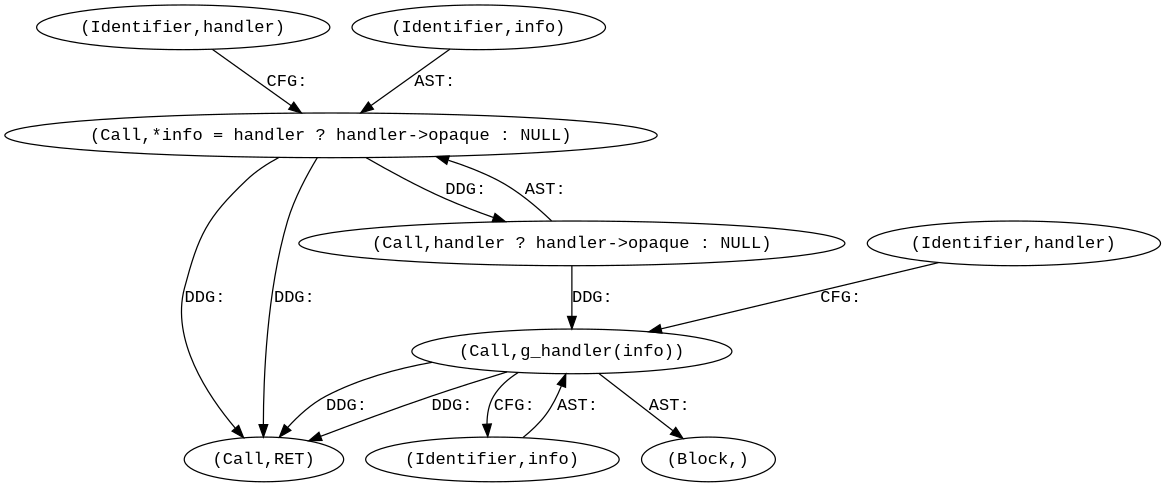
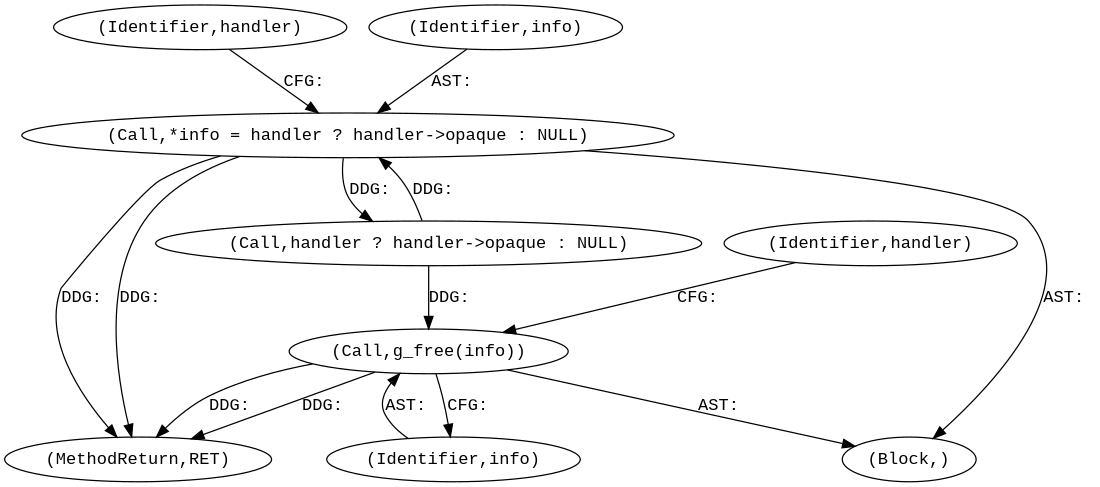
edge "(Call,handler ? handler->opaque : NULL)" -> "(Call,*info = handler ? handler->opaque : NULL)": label "AST: " -> "DDG: "
edge "(Call,*info = handler ? handler->opaque : NULL)" -> "(Block,)": added, label "AST:"
node "(Call,g_handler(info))": label "(Call,g_handler(info))" -> "(Call,g_free(info))"
node "(Call,RET)": label "(Call,RET)" -> "(MethodReturn,RET)"
